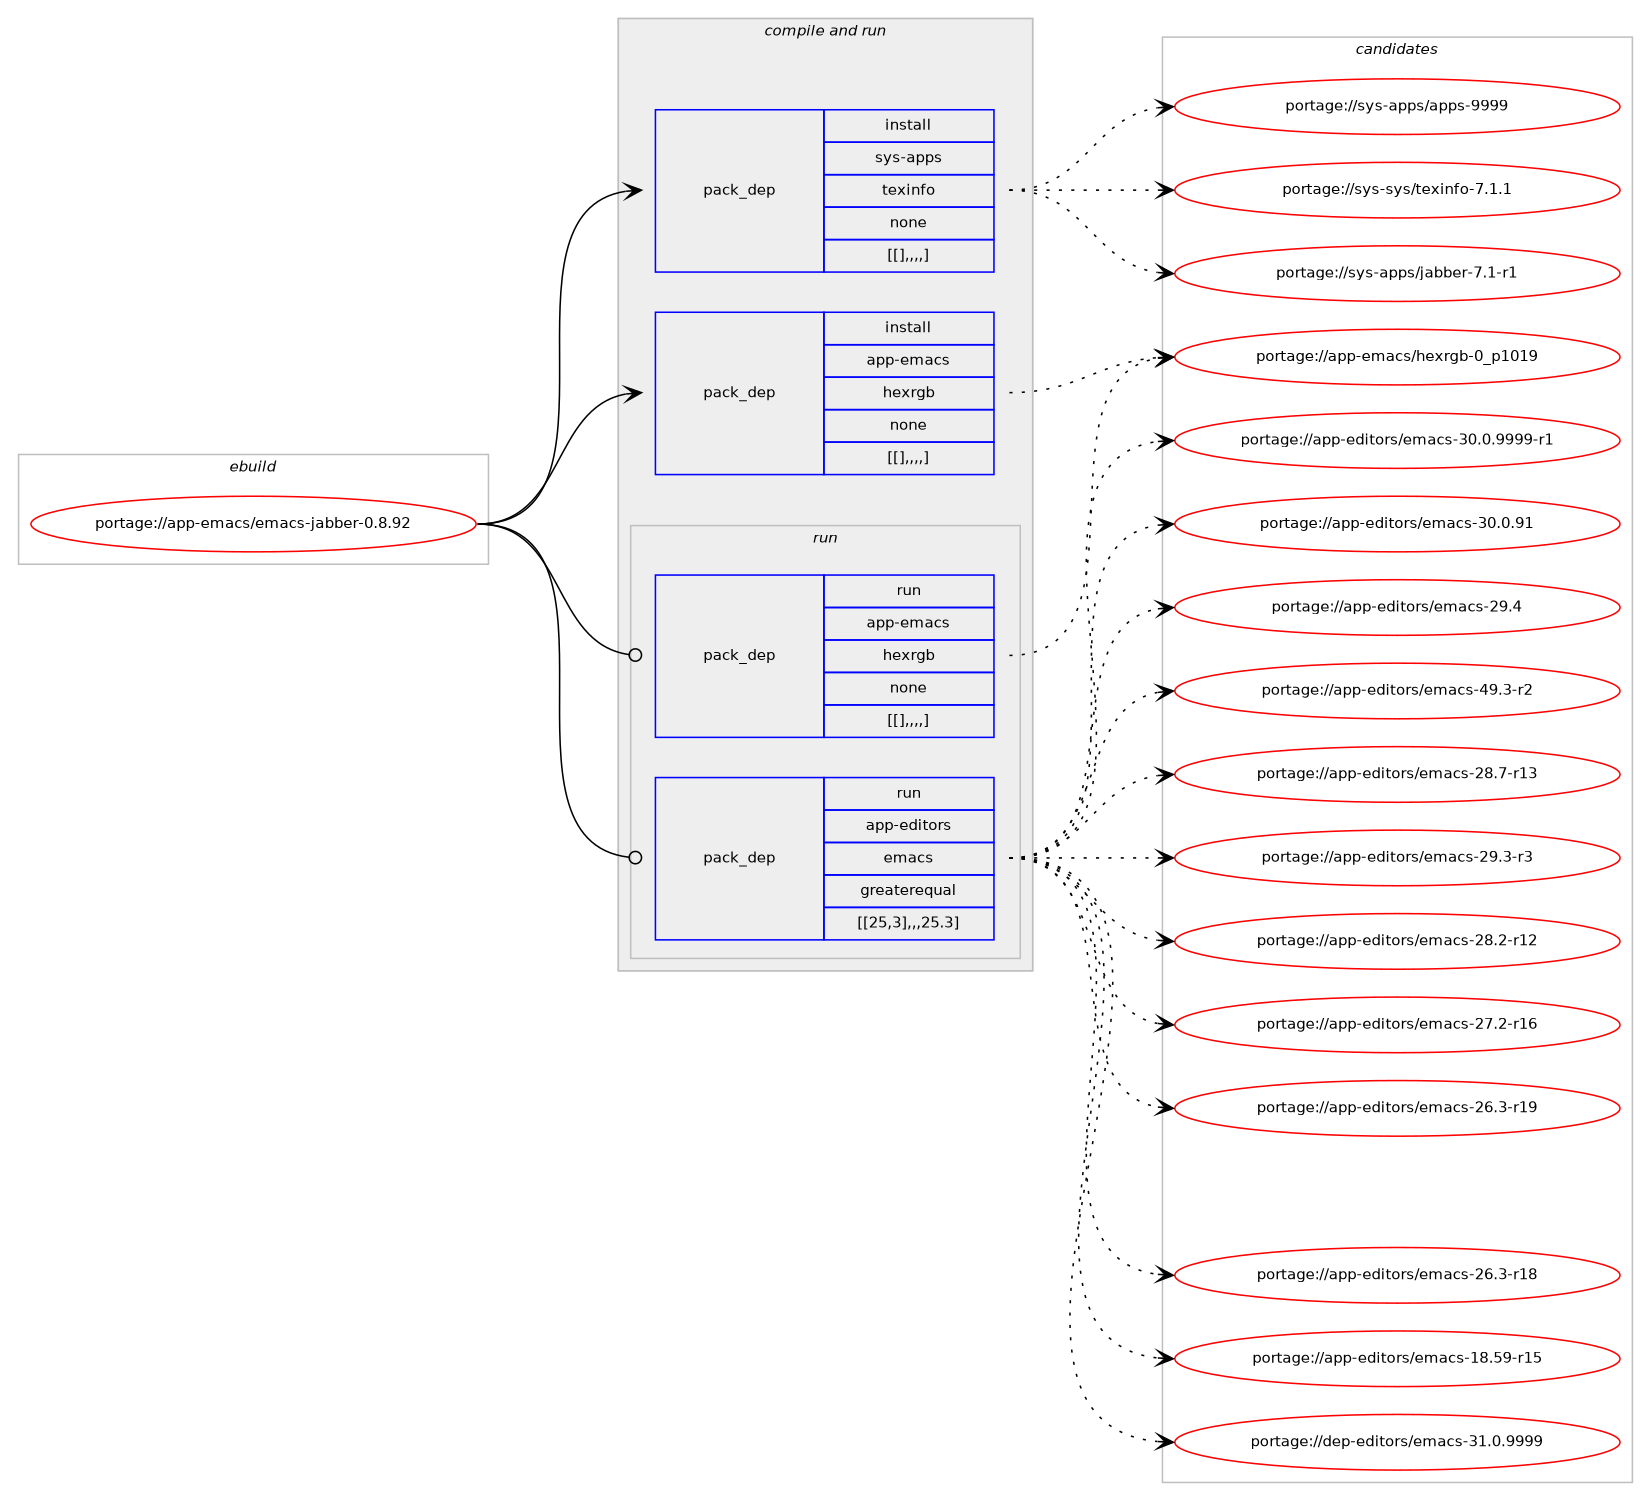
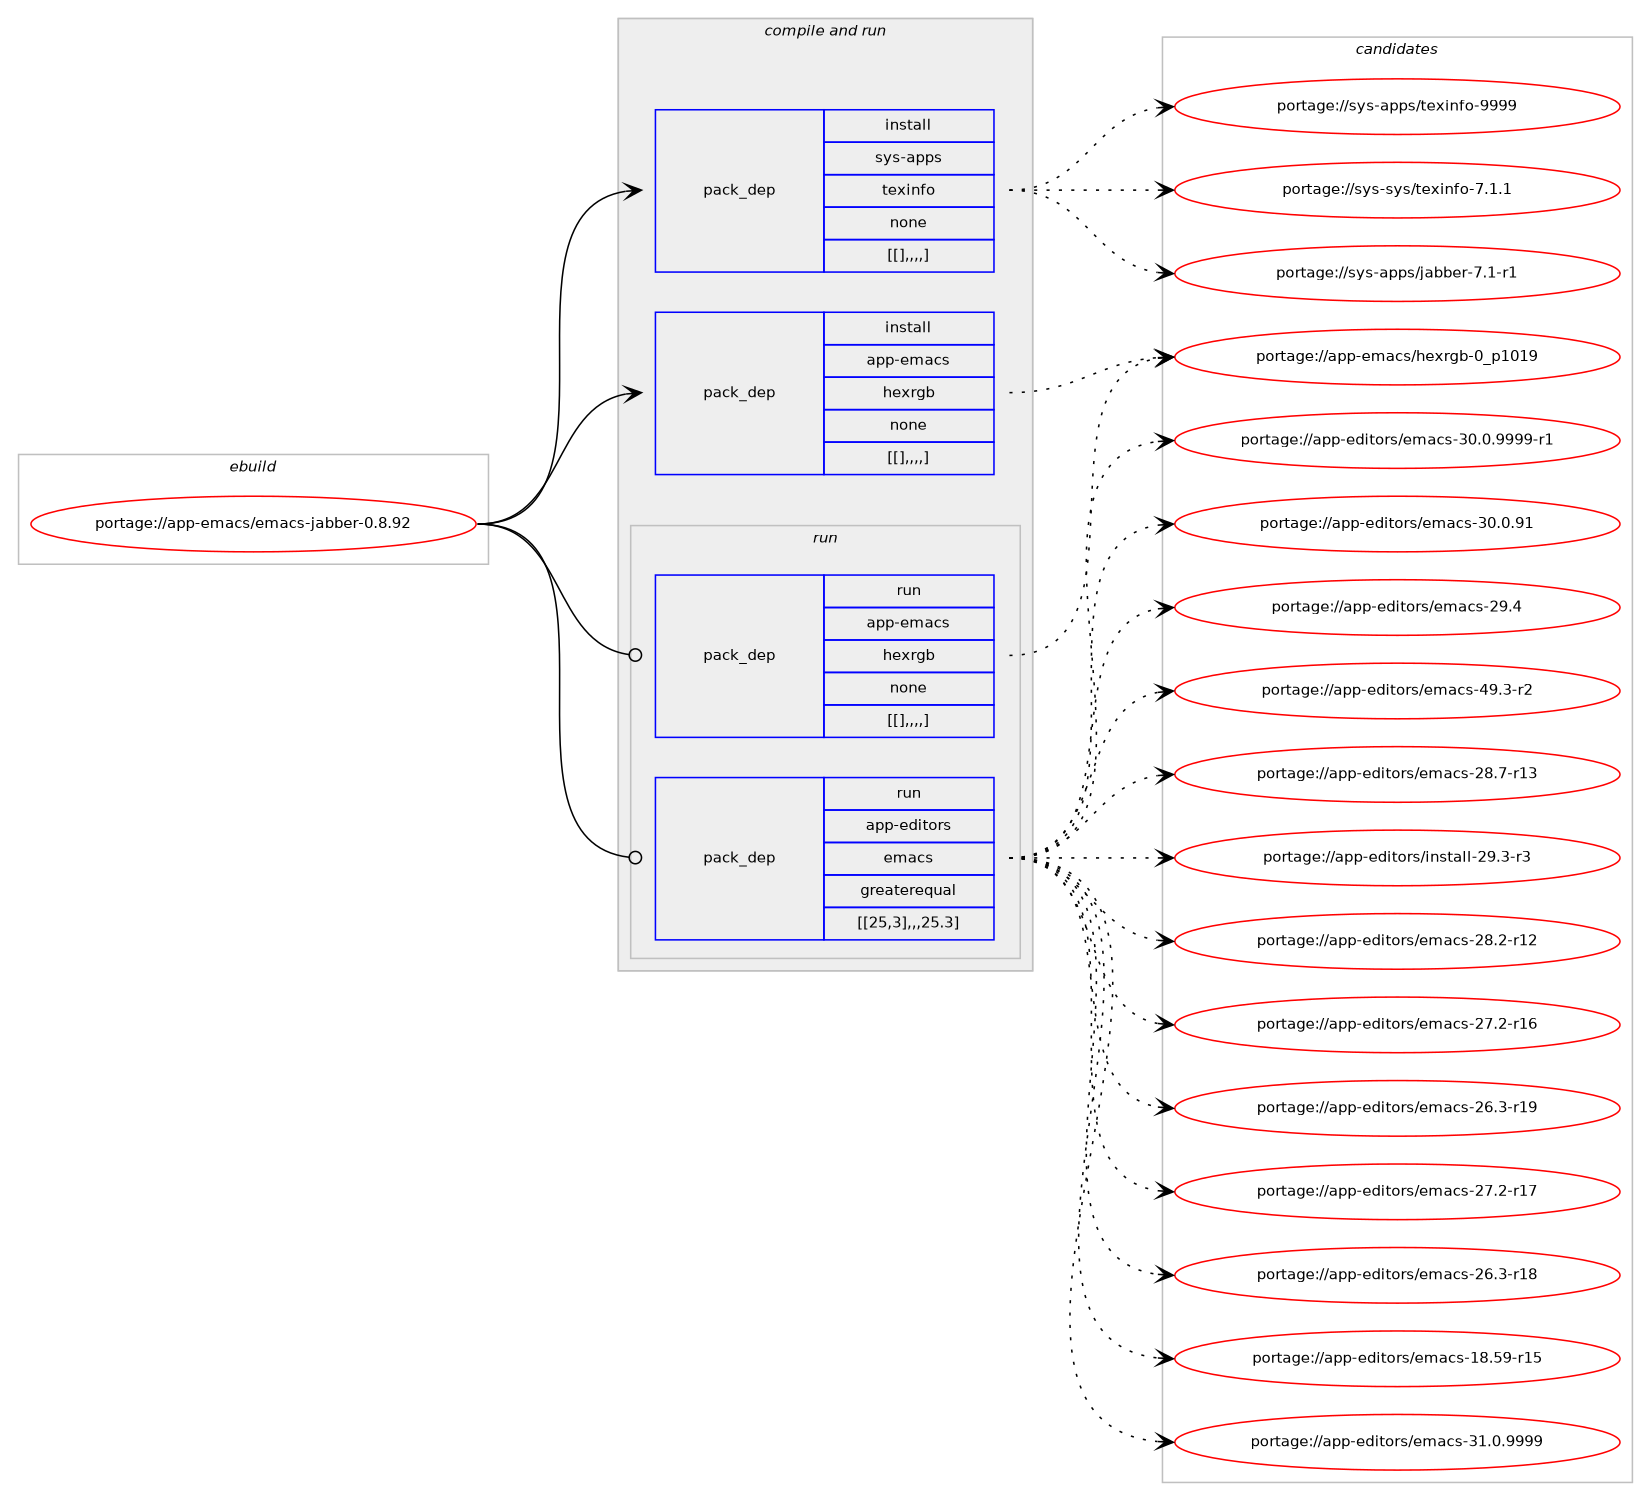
node "portage://sys-apps/apps-9999": label "portage://sys-apps/apps-9999" -> "portage://sys-apps/texinfo-9999"
node "portage://app-editors/emacs-29.3-r3": label "portage://app-editors/emacs-29.3-r3" -> "portage://app-editors/install-29.3-r3"
node "portage://app-editors/emacs-27.2-r17": added
node "portage://dep-editors/emacs-31.0.9999": label "portage://dep-editors/emacs-31.0.9999" -> "portage://app-editors/emacs-31.0.9999"
